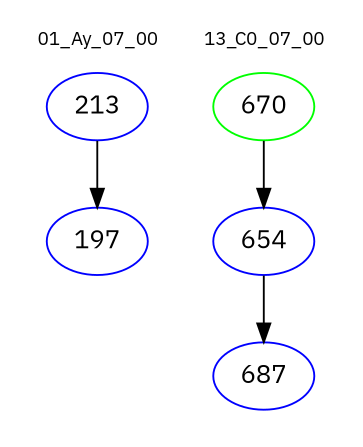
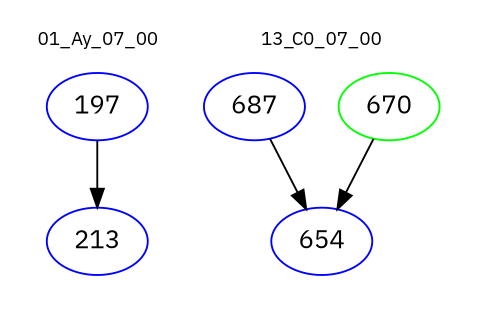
edge "213" -> "197": reversed
edge "654" -> "687": reversed
